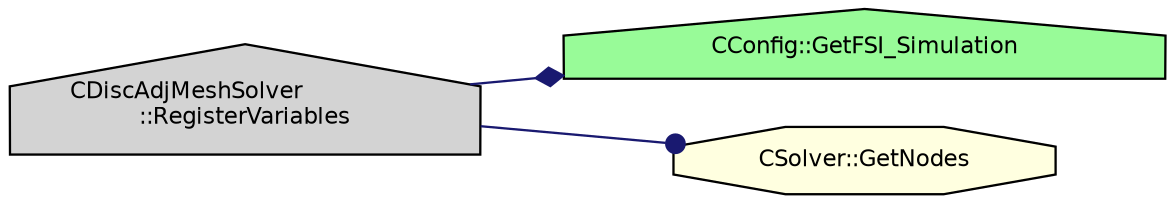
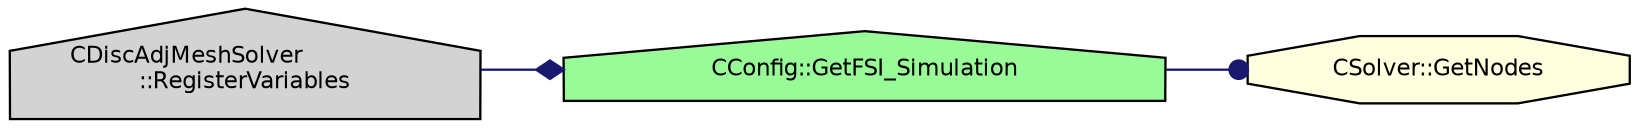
edge "CDiscAdjMeshSolver ::RegisterVariables" -> "CSolver::GetNodes": now "CConfig::GetFSI_Simulation" -> "CSolver::GetNodes"
